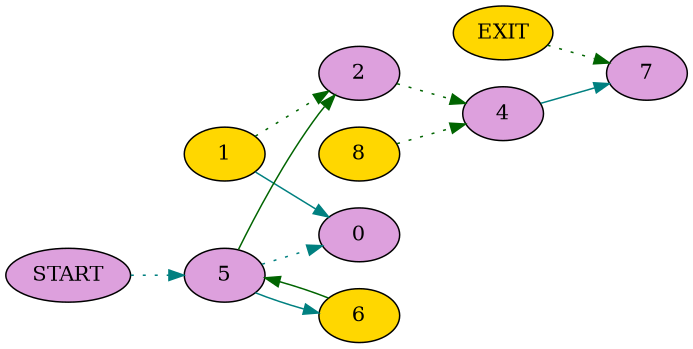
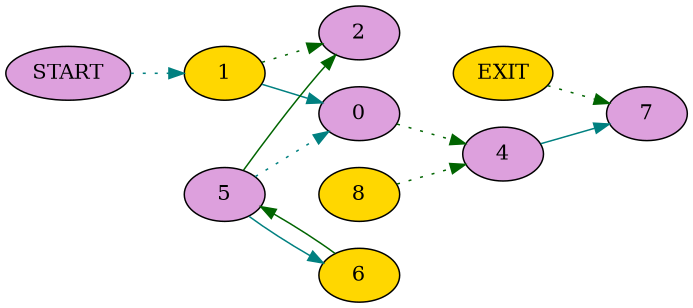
edge "2" -> "4": now "0" -> "4"
edge "START" -> "5": now "START" -> "1"
